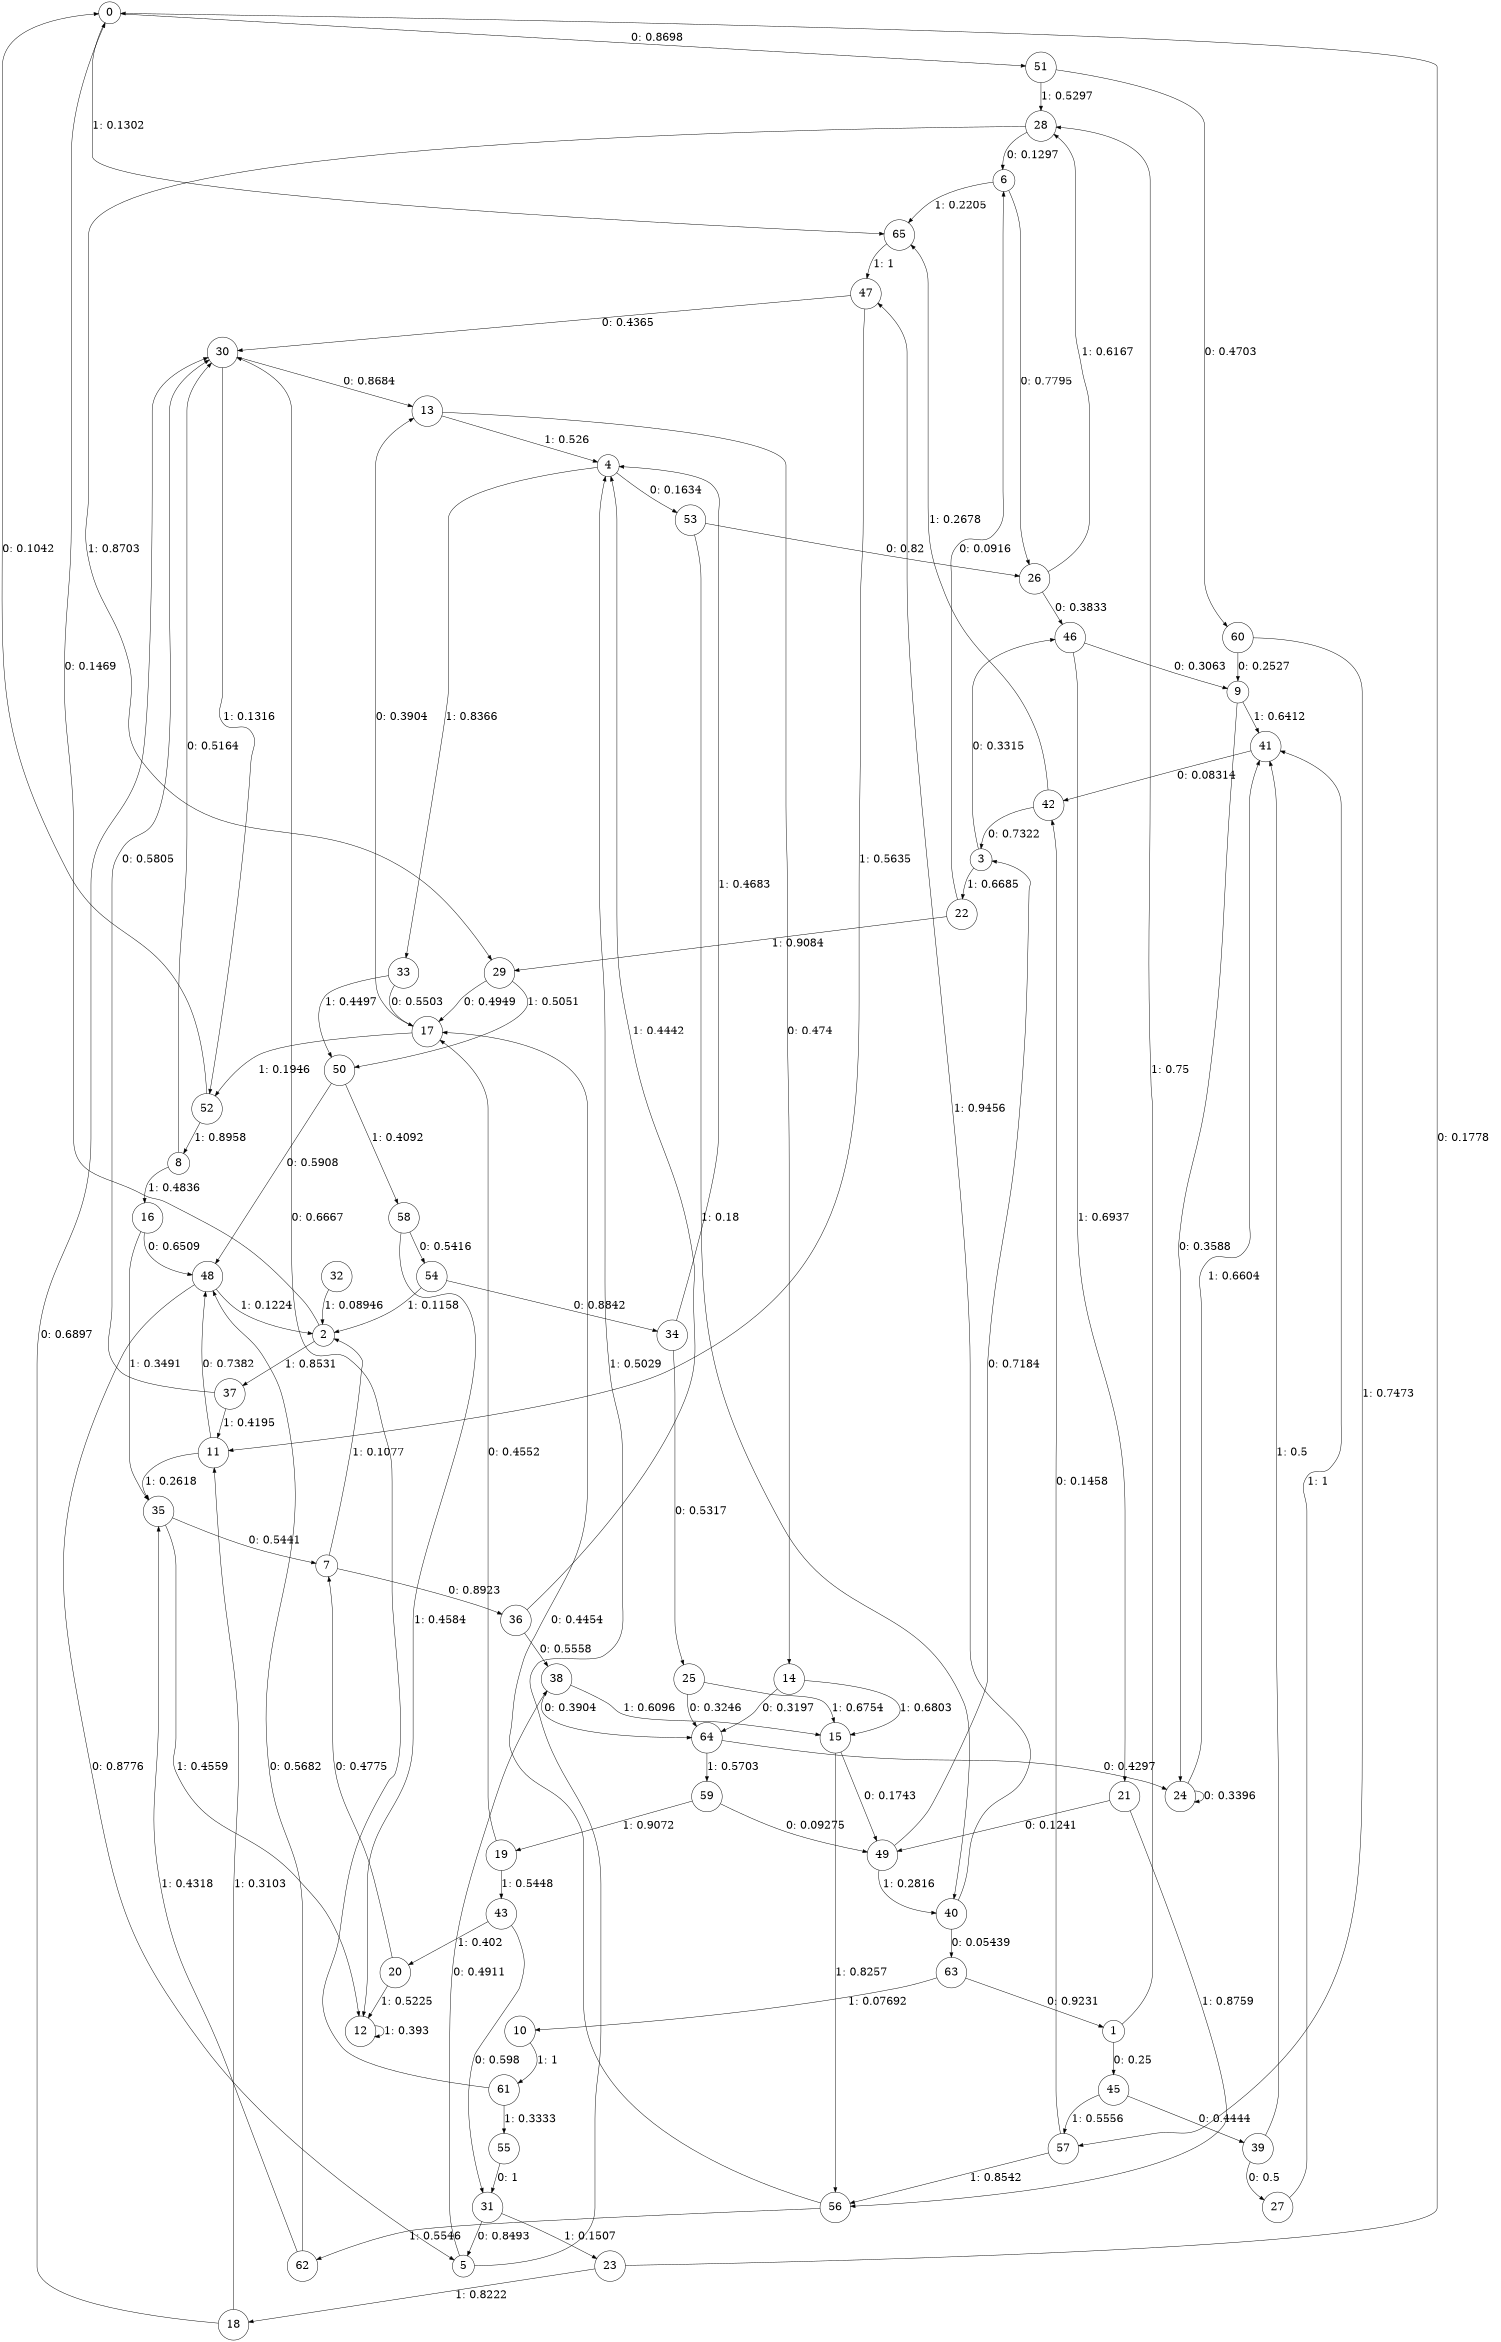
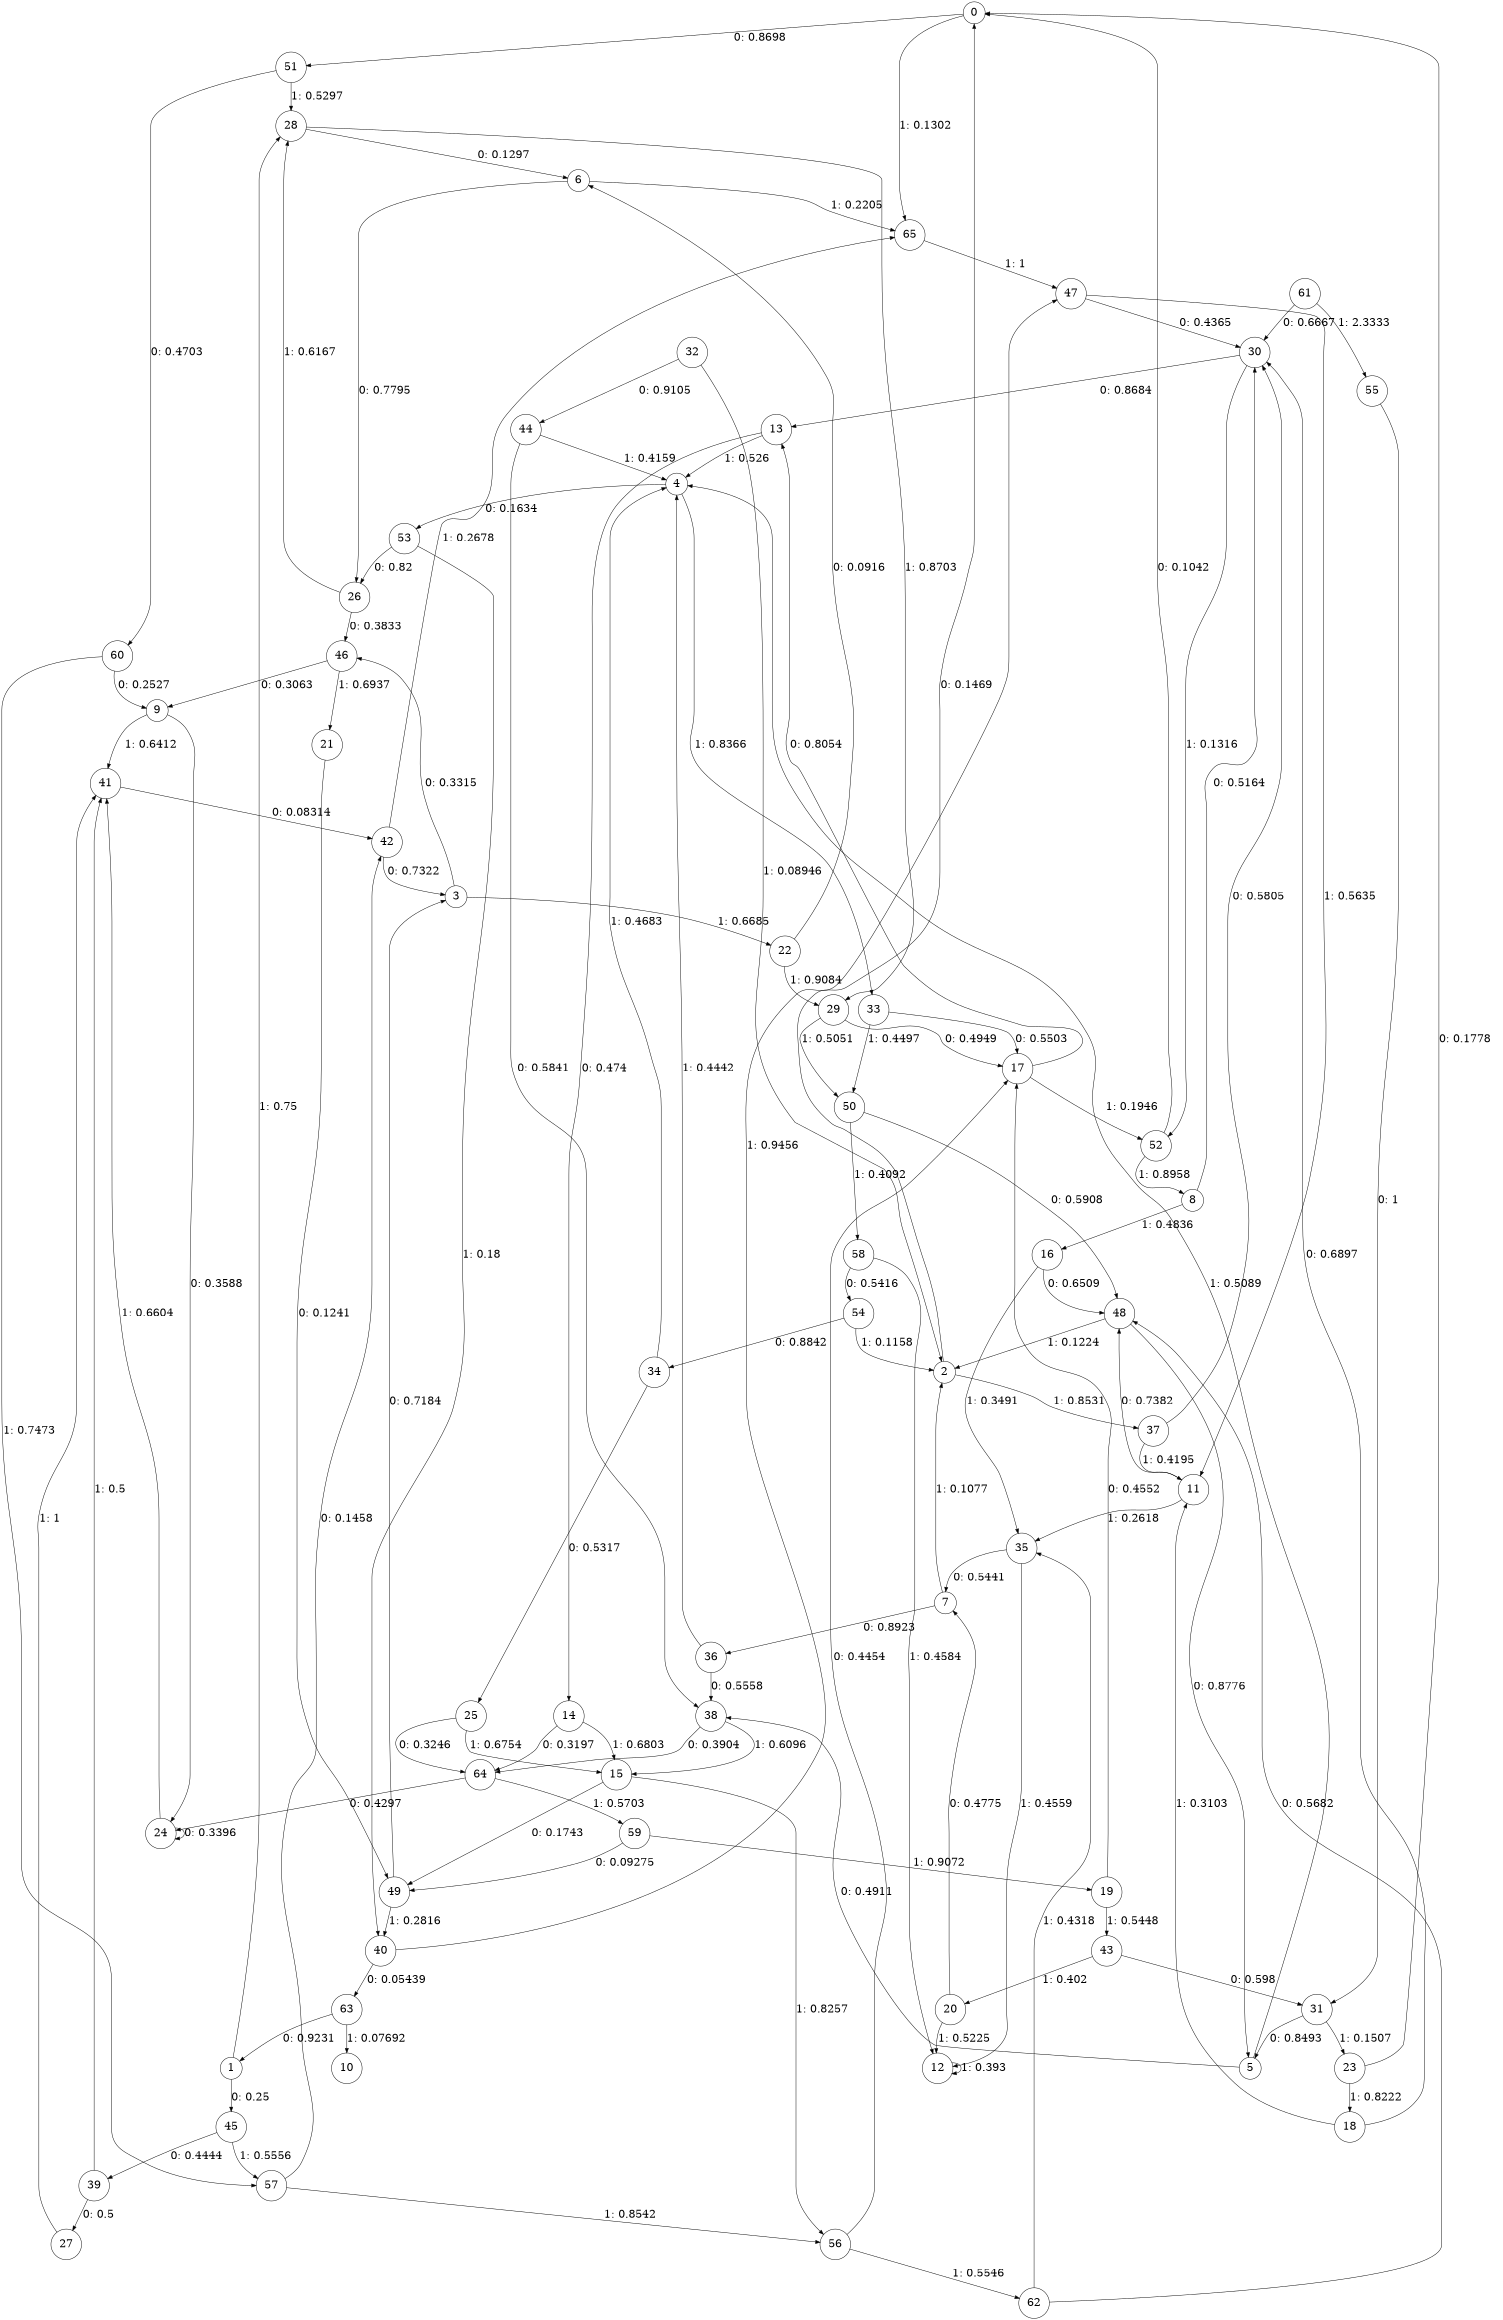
node "44": added
edge "17" -> "13": label "0: 0.3904   " -> "0: 0.8054   "
edge "5" -> "4": label "1: 0.5029   " -> "1: 0.5089   "
edge "10" -> "61": removed, label "1: 1"
edge "61" -> "55": label "1: 0.3333   " -> "1: 2.3333   "
edge "21" -> "56": removed, label "1: 0.8759"
